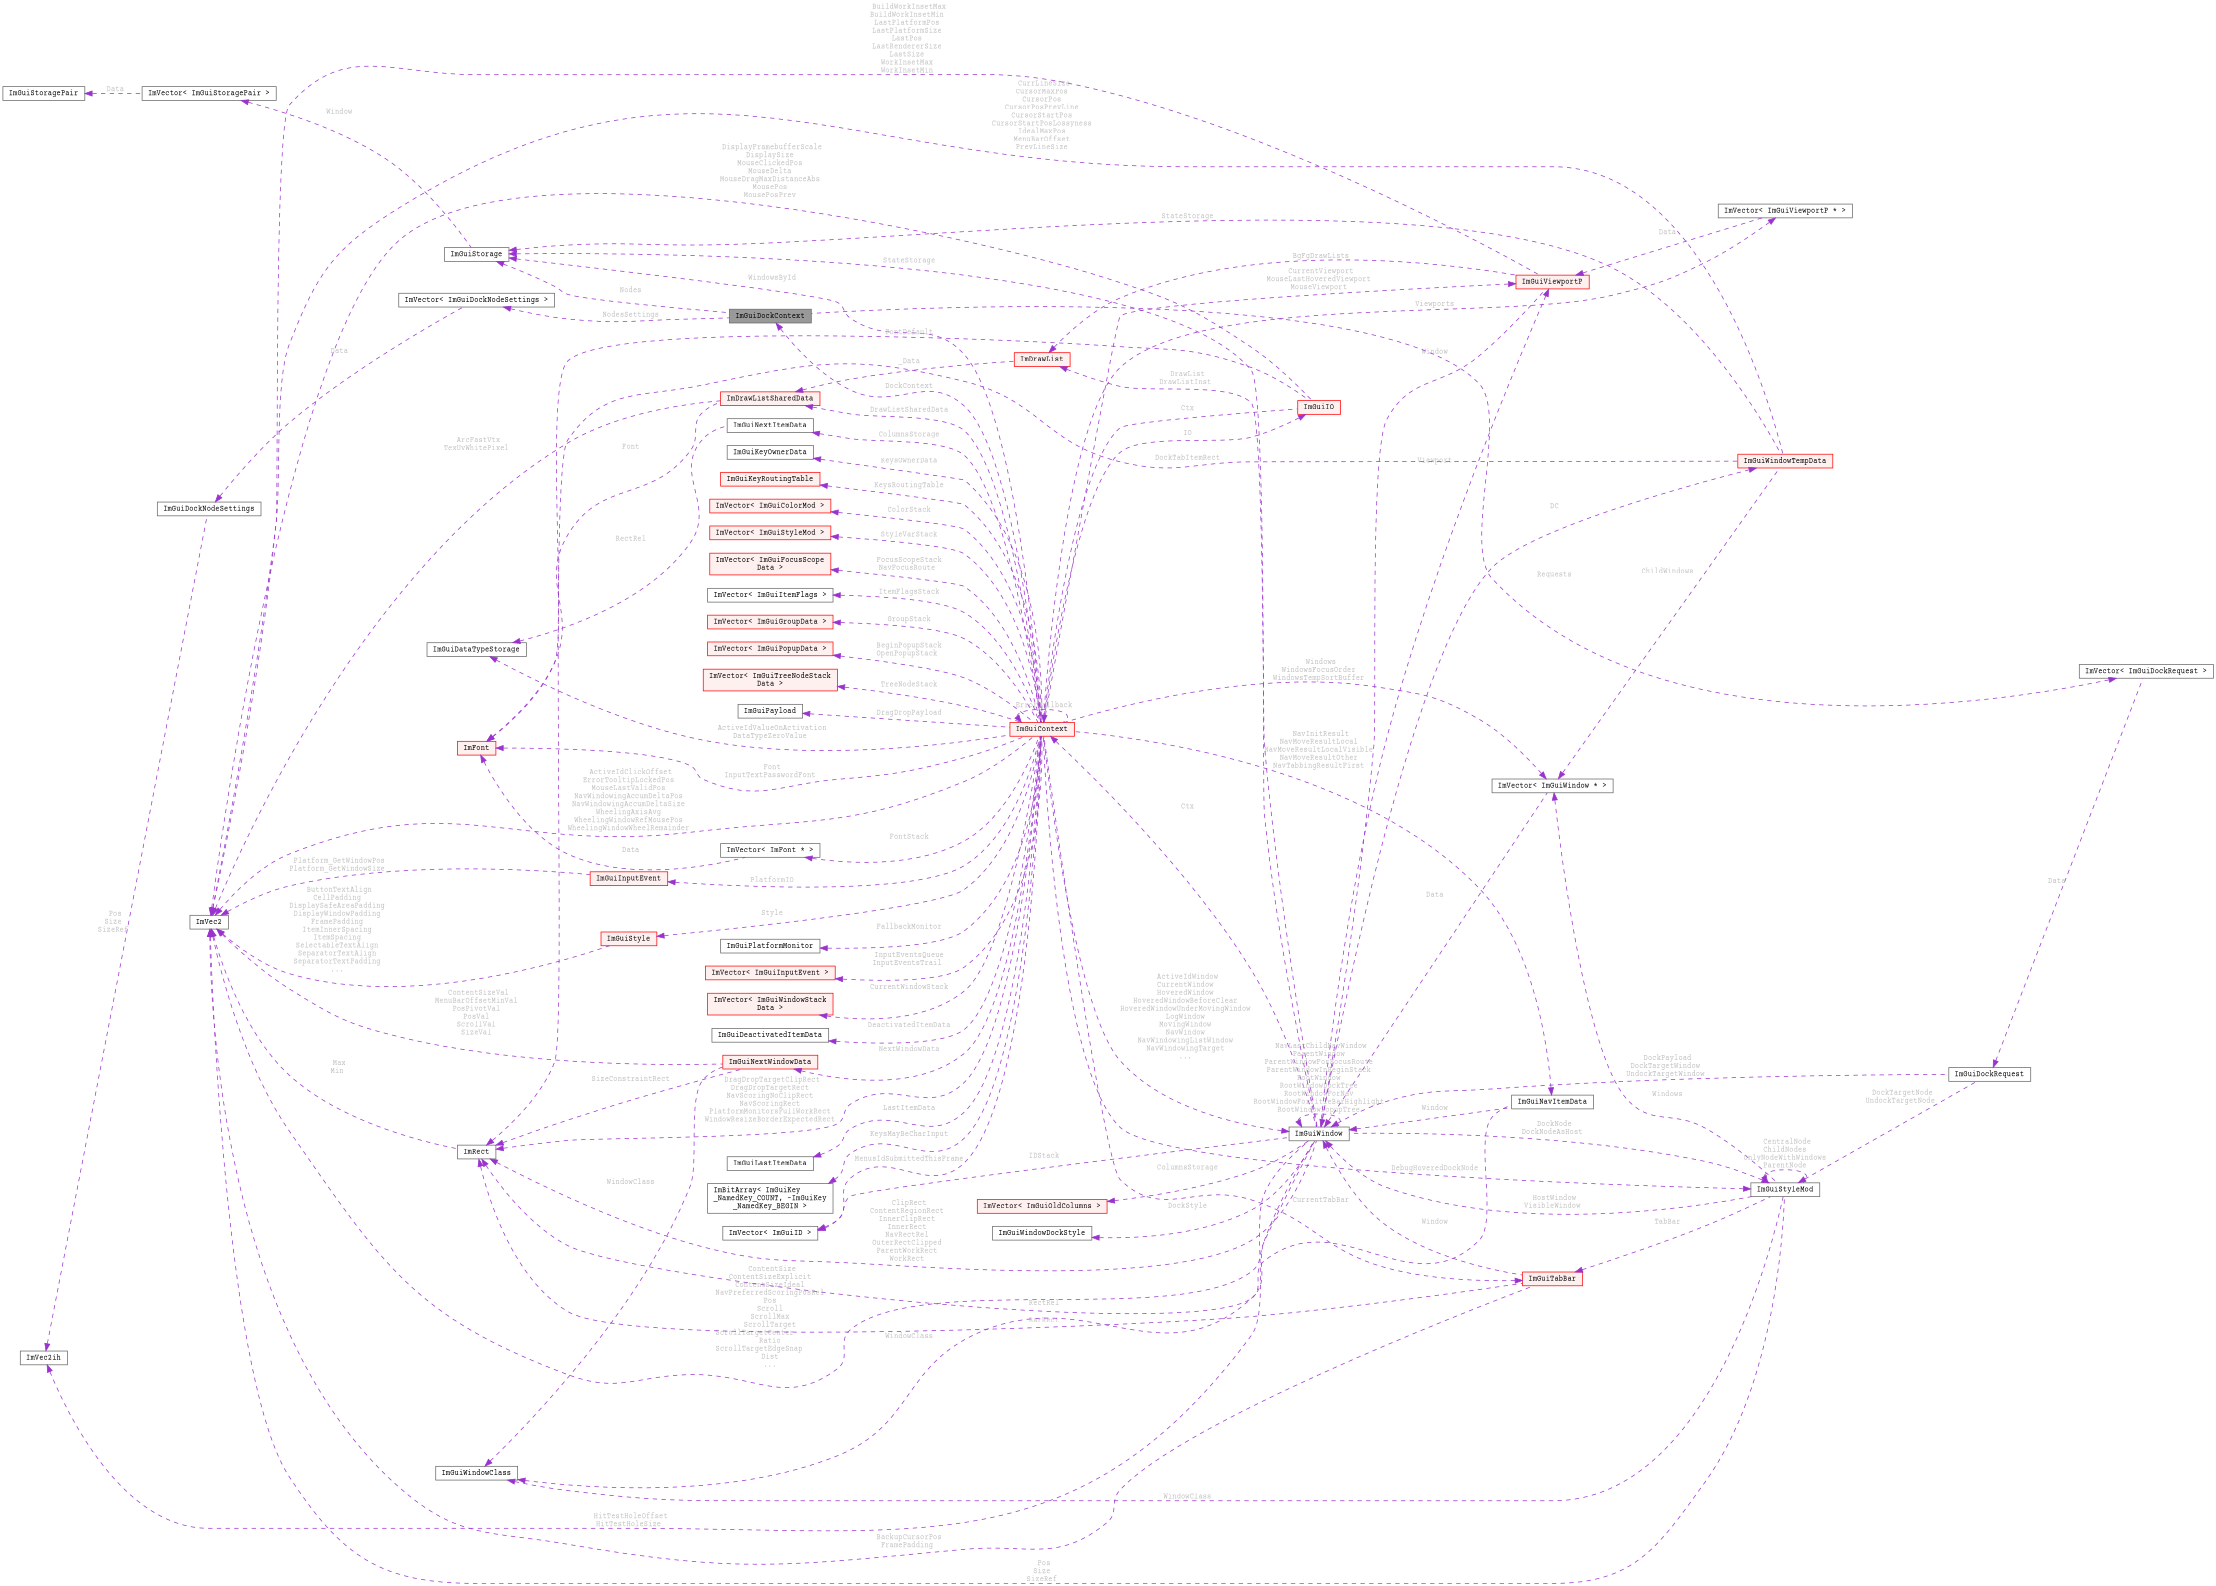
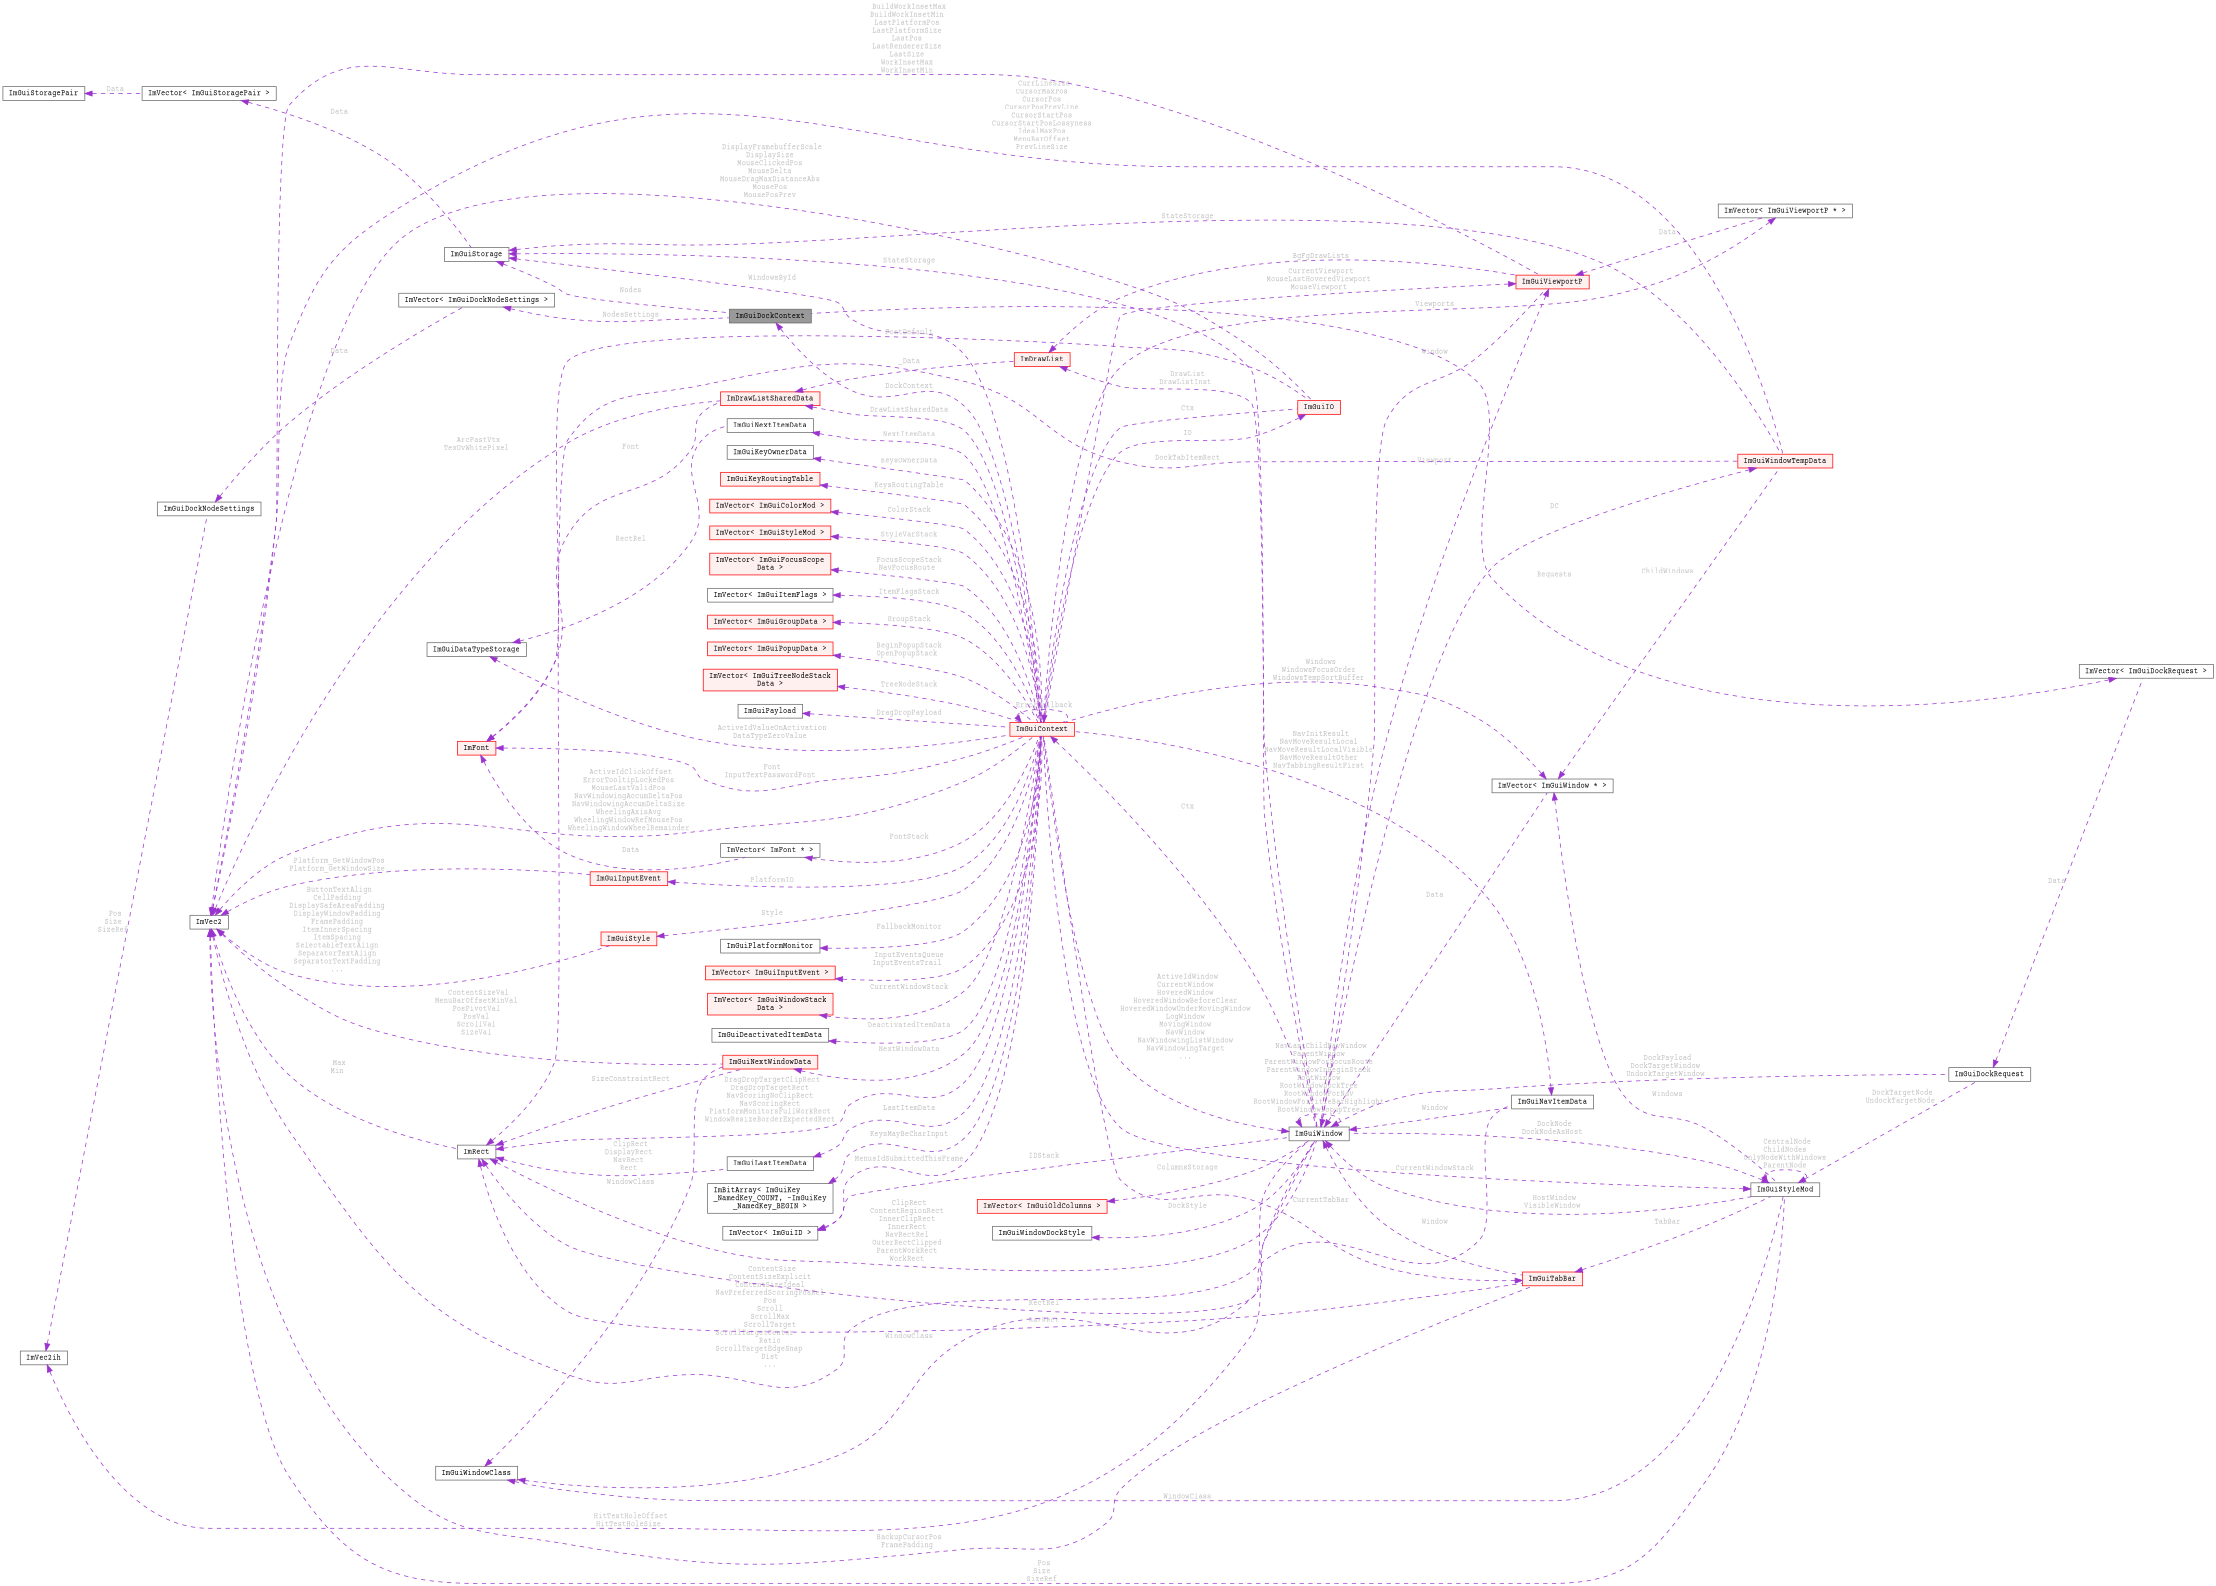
edge "ImGuiStorage" -> "ImVector< ImGuiStoragePair >": label " Window" -> " Data"
edge "ImGuiContext" -> "ImGuiNextItemData": label " ColumnsStorage" -> " NextItemData"
edge "ImGuiContext" -> "ImGuiStyleMod": label " DebugHoveredDockNode" -> " CurrentWindowStack"
edge "ImGuiLastItemData" -> "ImRect": added, label "ClipRect DisplayRect NavRect Rect"
